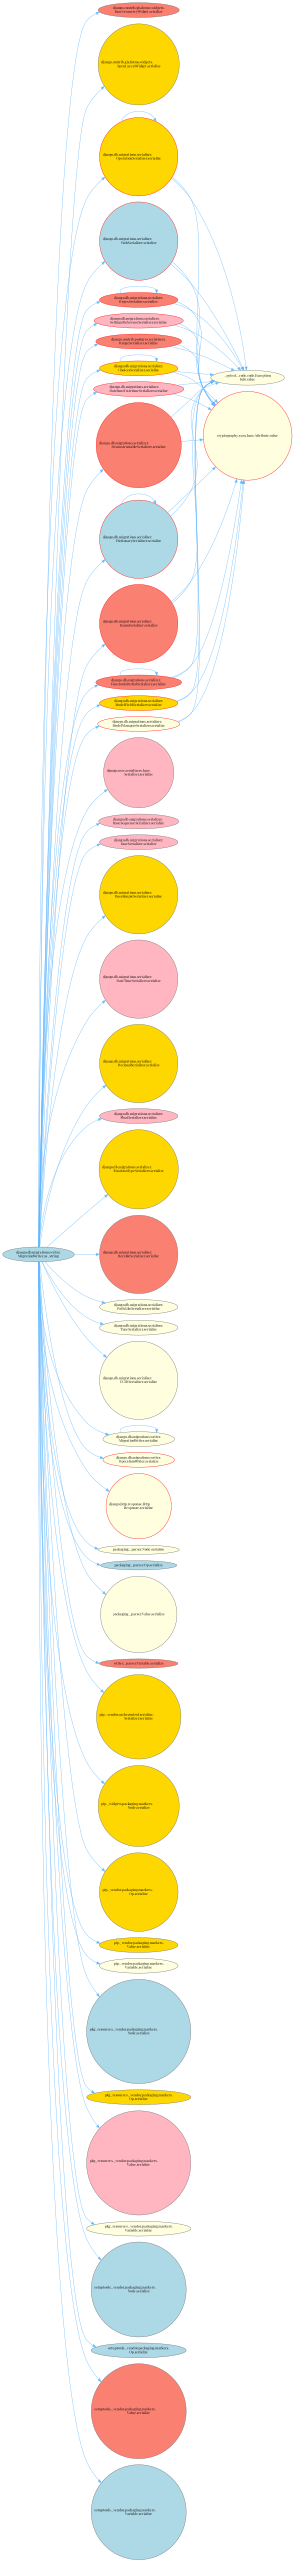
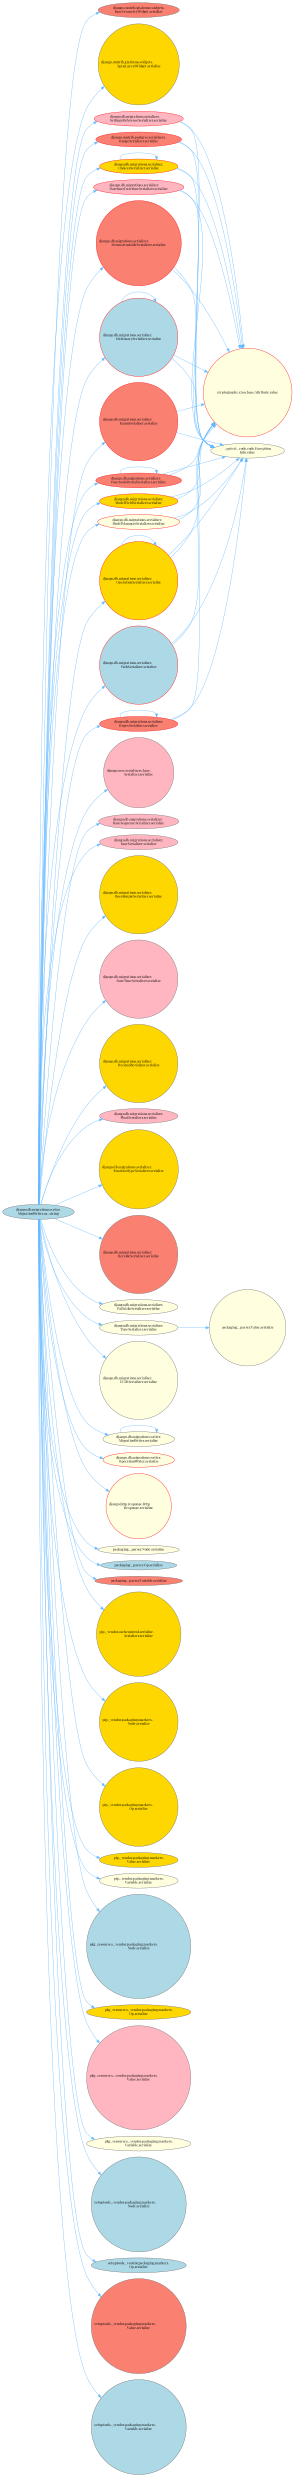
edge "django.db.migrations.writer. MigrationWriter.as_string" -> "packaging._parser.Value.serialize": now "django.db.migrations.serializer. TypeSerializer.serialize" -> "packaging._parser.Value.serialize"
node "writer._parser.Variable.serialize": label "writer._parser.Variable.serialize" -> "packaging._parser.Variable.serialize"
node "pip._widgets.packaging.markers. Node.serialize": label "pip._widgets.packaging.markers. Node.serialize" -> "pip._vendor.packaging.markers. Node.serialize"
